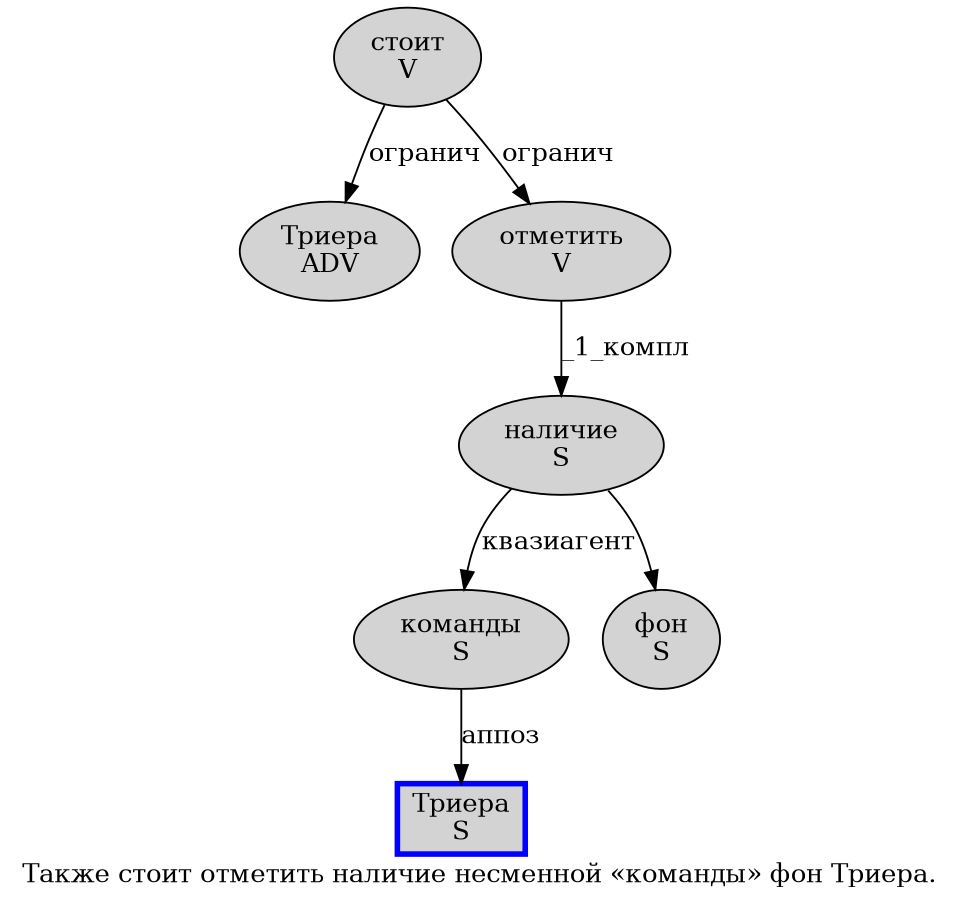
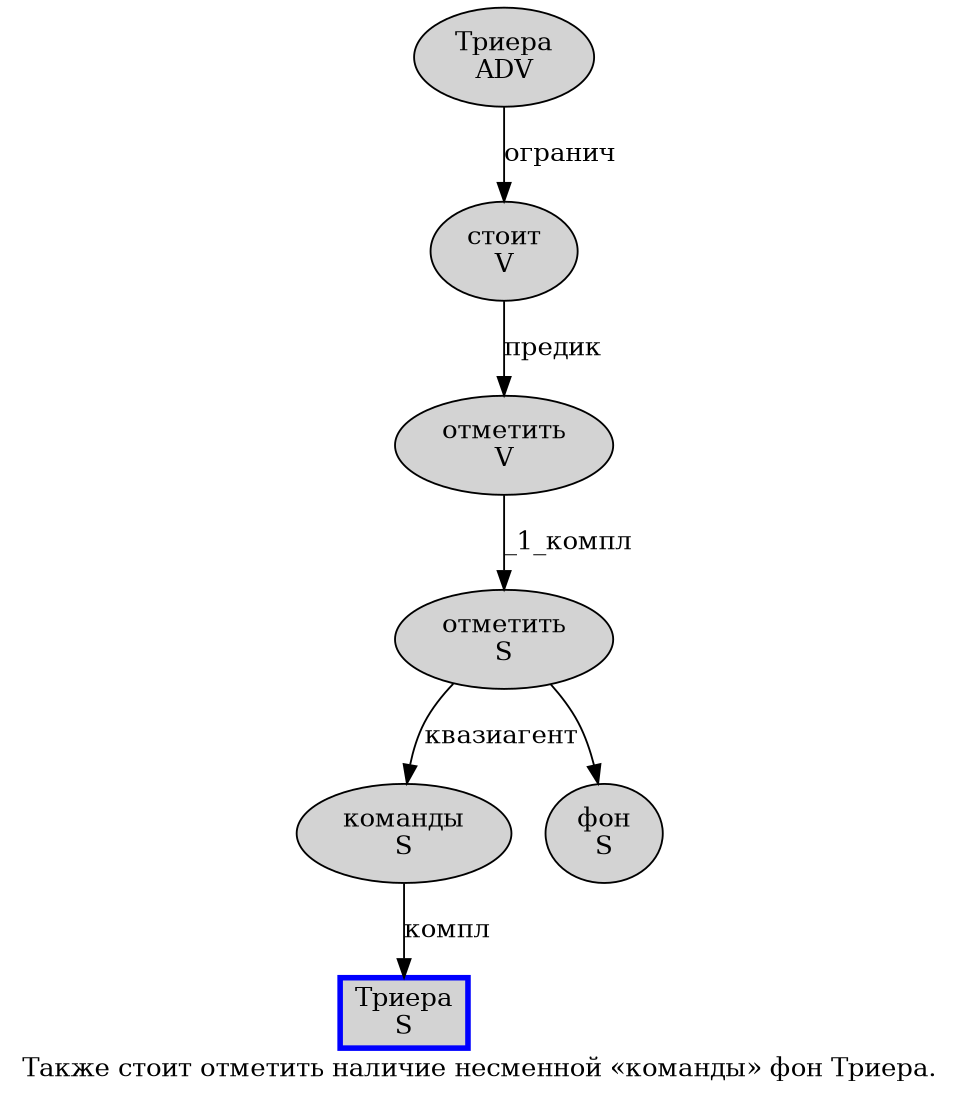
edge "стоит V" -> "Триера ADV": reversed
edge "стоит V" -> "отметить V": label "огранич" -> "предик"
node "наличие S": label "наличие S" -> "отметить S"
edge "команды S" -> "Триера S": label "аппоз" -> "компл"
